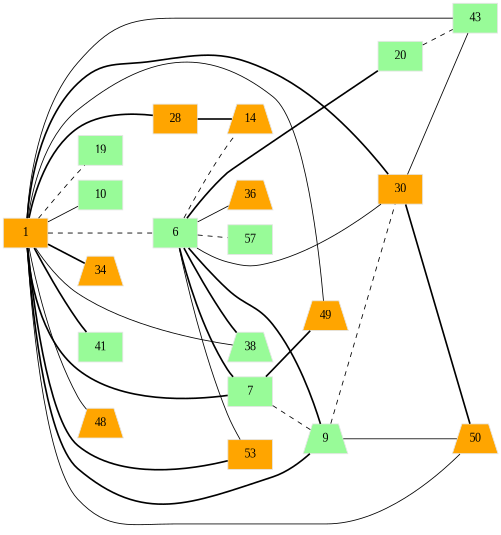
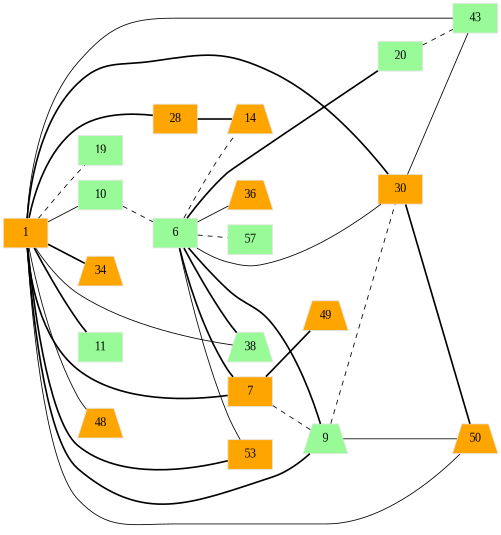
edge "1" -- "49": removed
edge "1" -- "6": now "10" -- "6"
node "41": label "41" -> "11"
node "7": fillcolor palegreen -> orange
